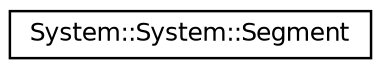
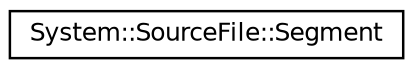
node "System::System::Segment": label "System::System::Segment" -> "System::SourceFile::Segment"
